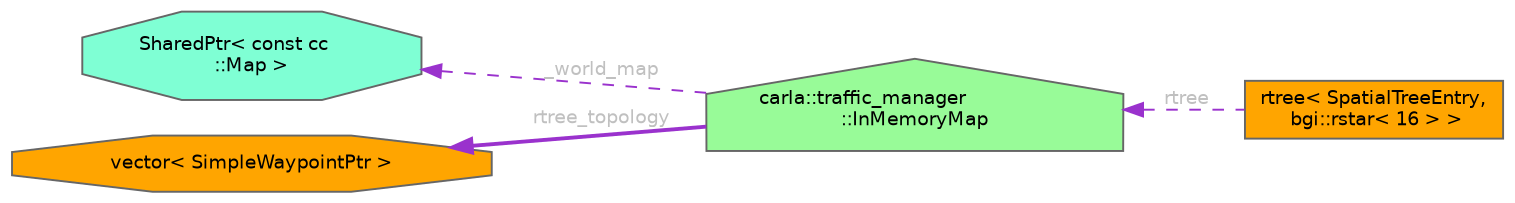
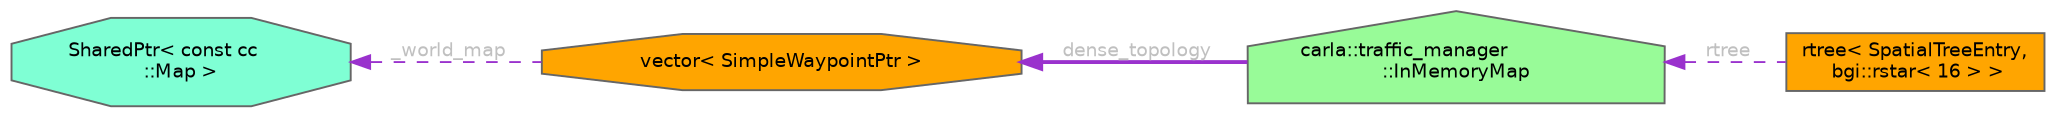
edge "carla::traffic_manager ::InMemoryMap" -> "SharedPtr< const cc ::Map >": now "vector< SimpleWaypointPtr >" -> "SharedPtr< const cc ::Map >"
edge "carla::traffic_manager ::InMemoryMap" -> "vector< SimpleWaypointPtr >": label " rtree_topology" -> " dense_topology"
